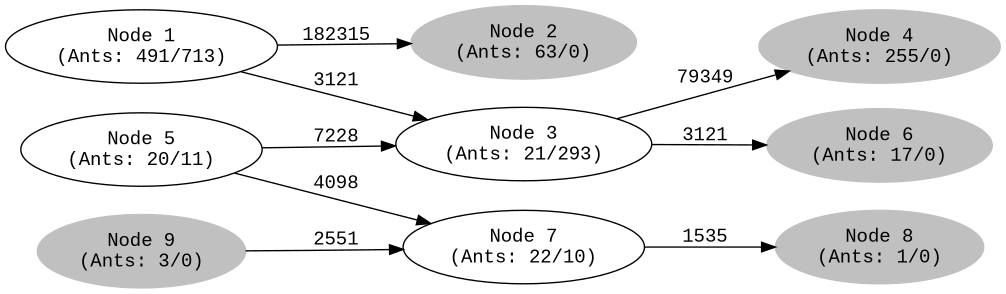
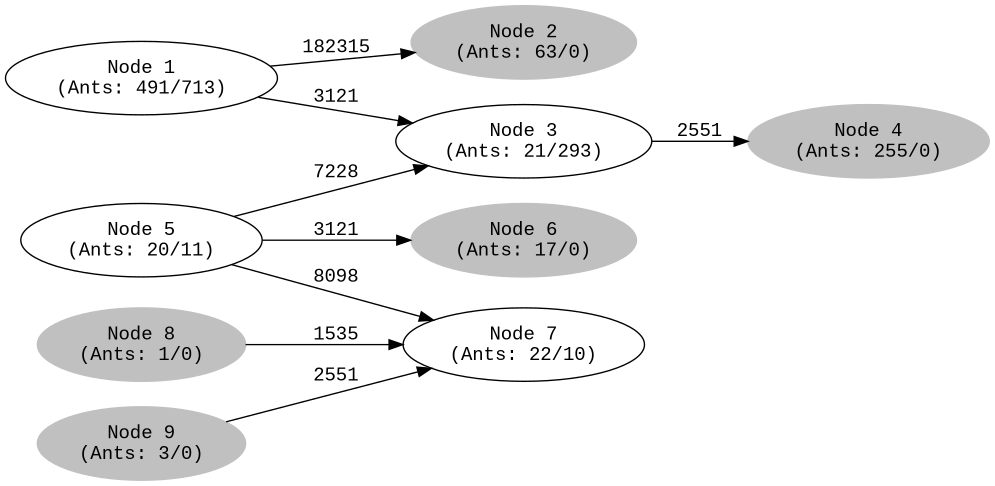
edge "Node 3 (Ants: 21/293)" -> "Node 4 (Ants: 255/0)": label "79349" -> "2551"
edge "Node 3 (Ants: 21/293)" -> "Node 6 (Ants: 17/0)": now "Node 5 (Ants: 20/11)" -> "Node 6 (Ants: 17/0)"
edge "Node 5 (Ants: 20/11)" -> "Node 7 (Ants: 22/10)": label "4098" -> "8098"
edge "Node 7 (Ants: 22/10)" -> "Node 8 (Ants: 1/0)": reversed
